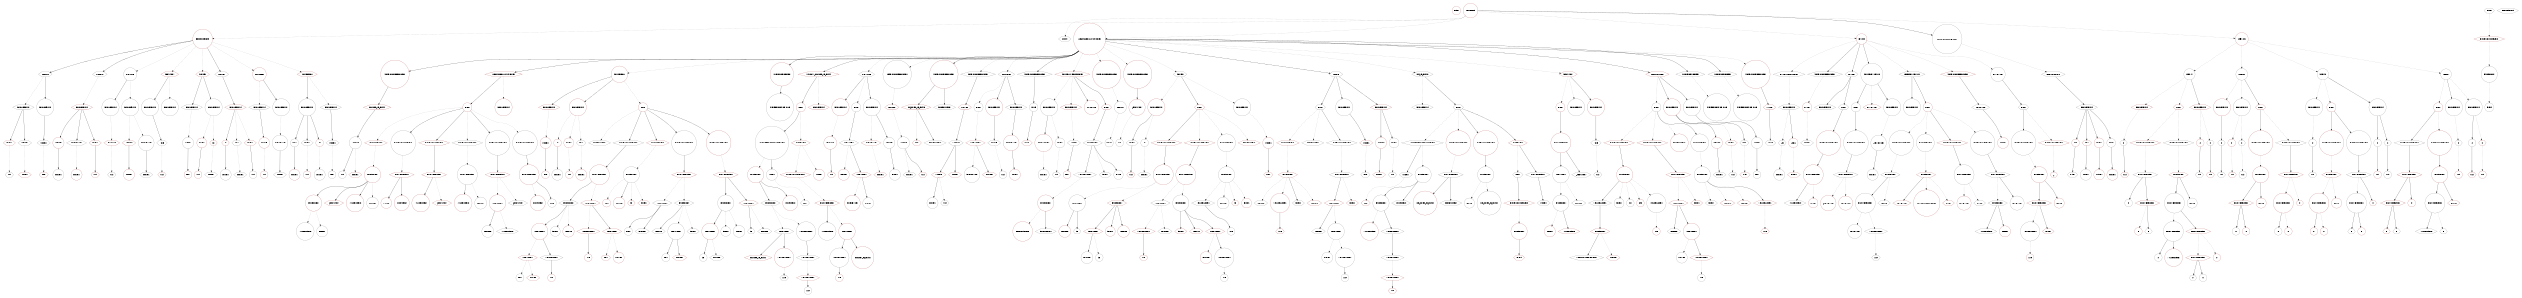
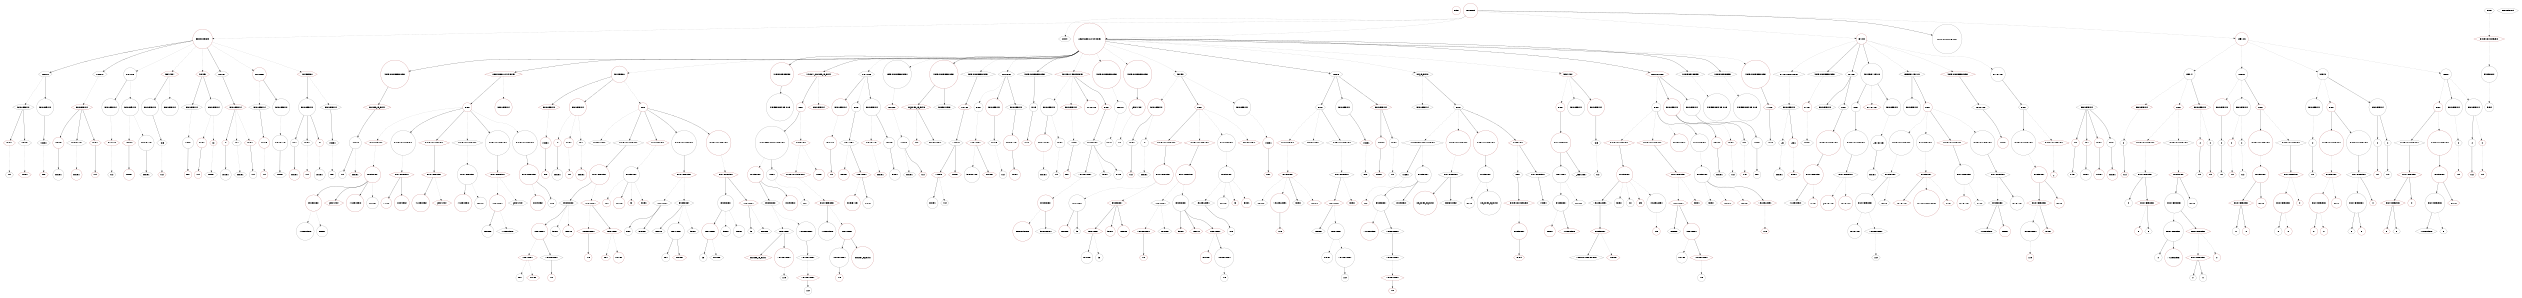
node "receiveApproval": removed
